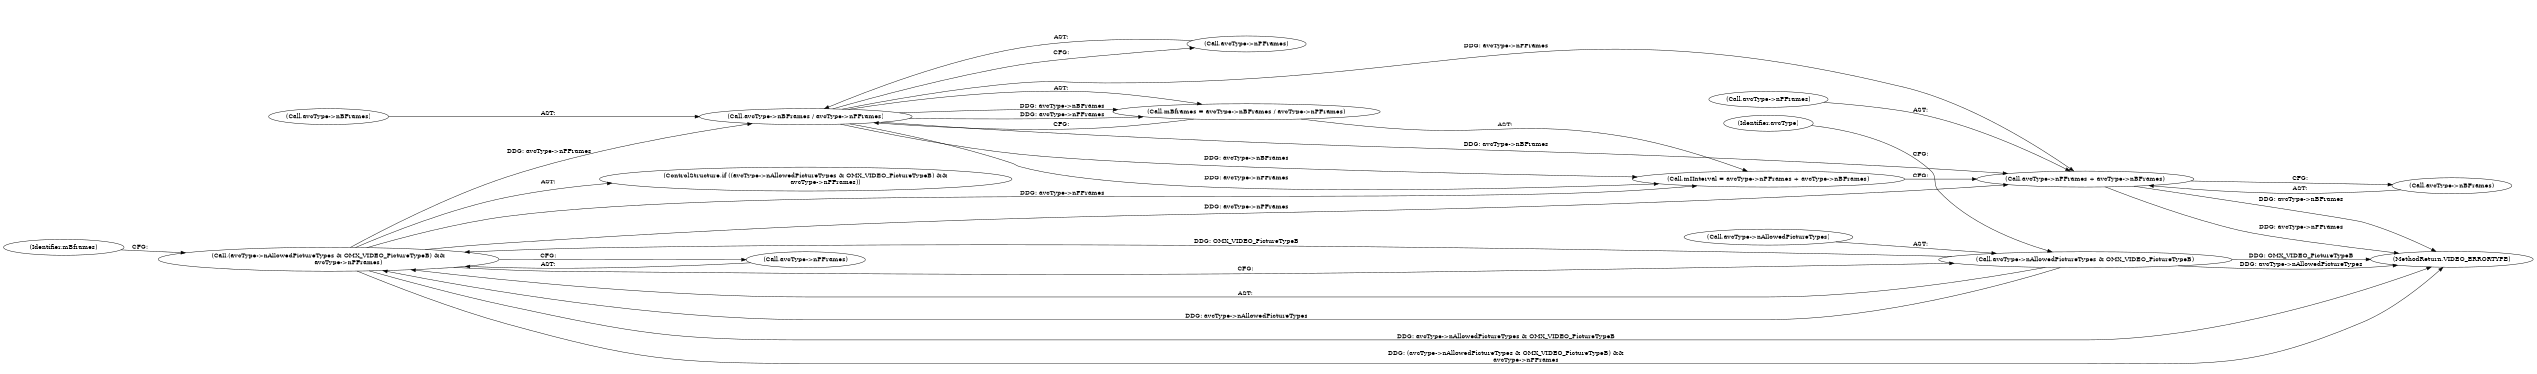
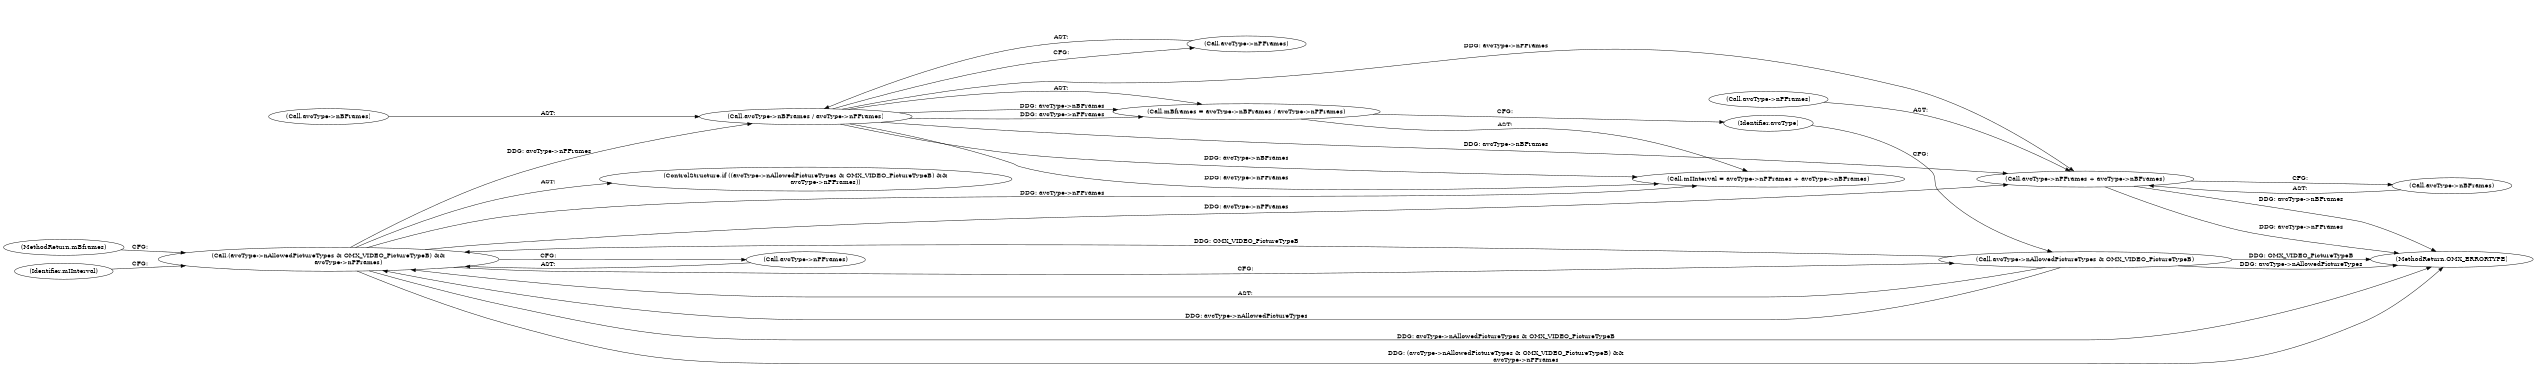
edge "(Call,mBframes = avcType->nBFrames / avcType->nPFrames)" -> "(Call,avcType->nBFrames / avcType->nPFrames)": now "(Call,mBframes = avcType->nBFrames / avcType->nPFrames)" -> "(Identifier,avcType)"
edge "(Call,mIInterval = avcType->nPFrames + avcType->nBFrames)" -> "(Call,avcType->nPFrames + avcType->nBFrames)": removed, label "CFG:"
node "(Call,avcType->nAllowedPictureTypes)": removed
node "(Identifier,mBframes)": label "(Identifier,mBframes)" -> "(MethodReturn,mBframes)"
node "(MethodReturn,VIDEO_ERRORTYPE)": label "(MethodReturn,VIDEO_ERRORTYPE)" -> "(MethodReturn,OMX_ERRORTYPE)"
node "(Identifier,mIInterval)": added
